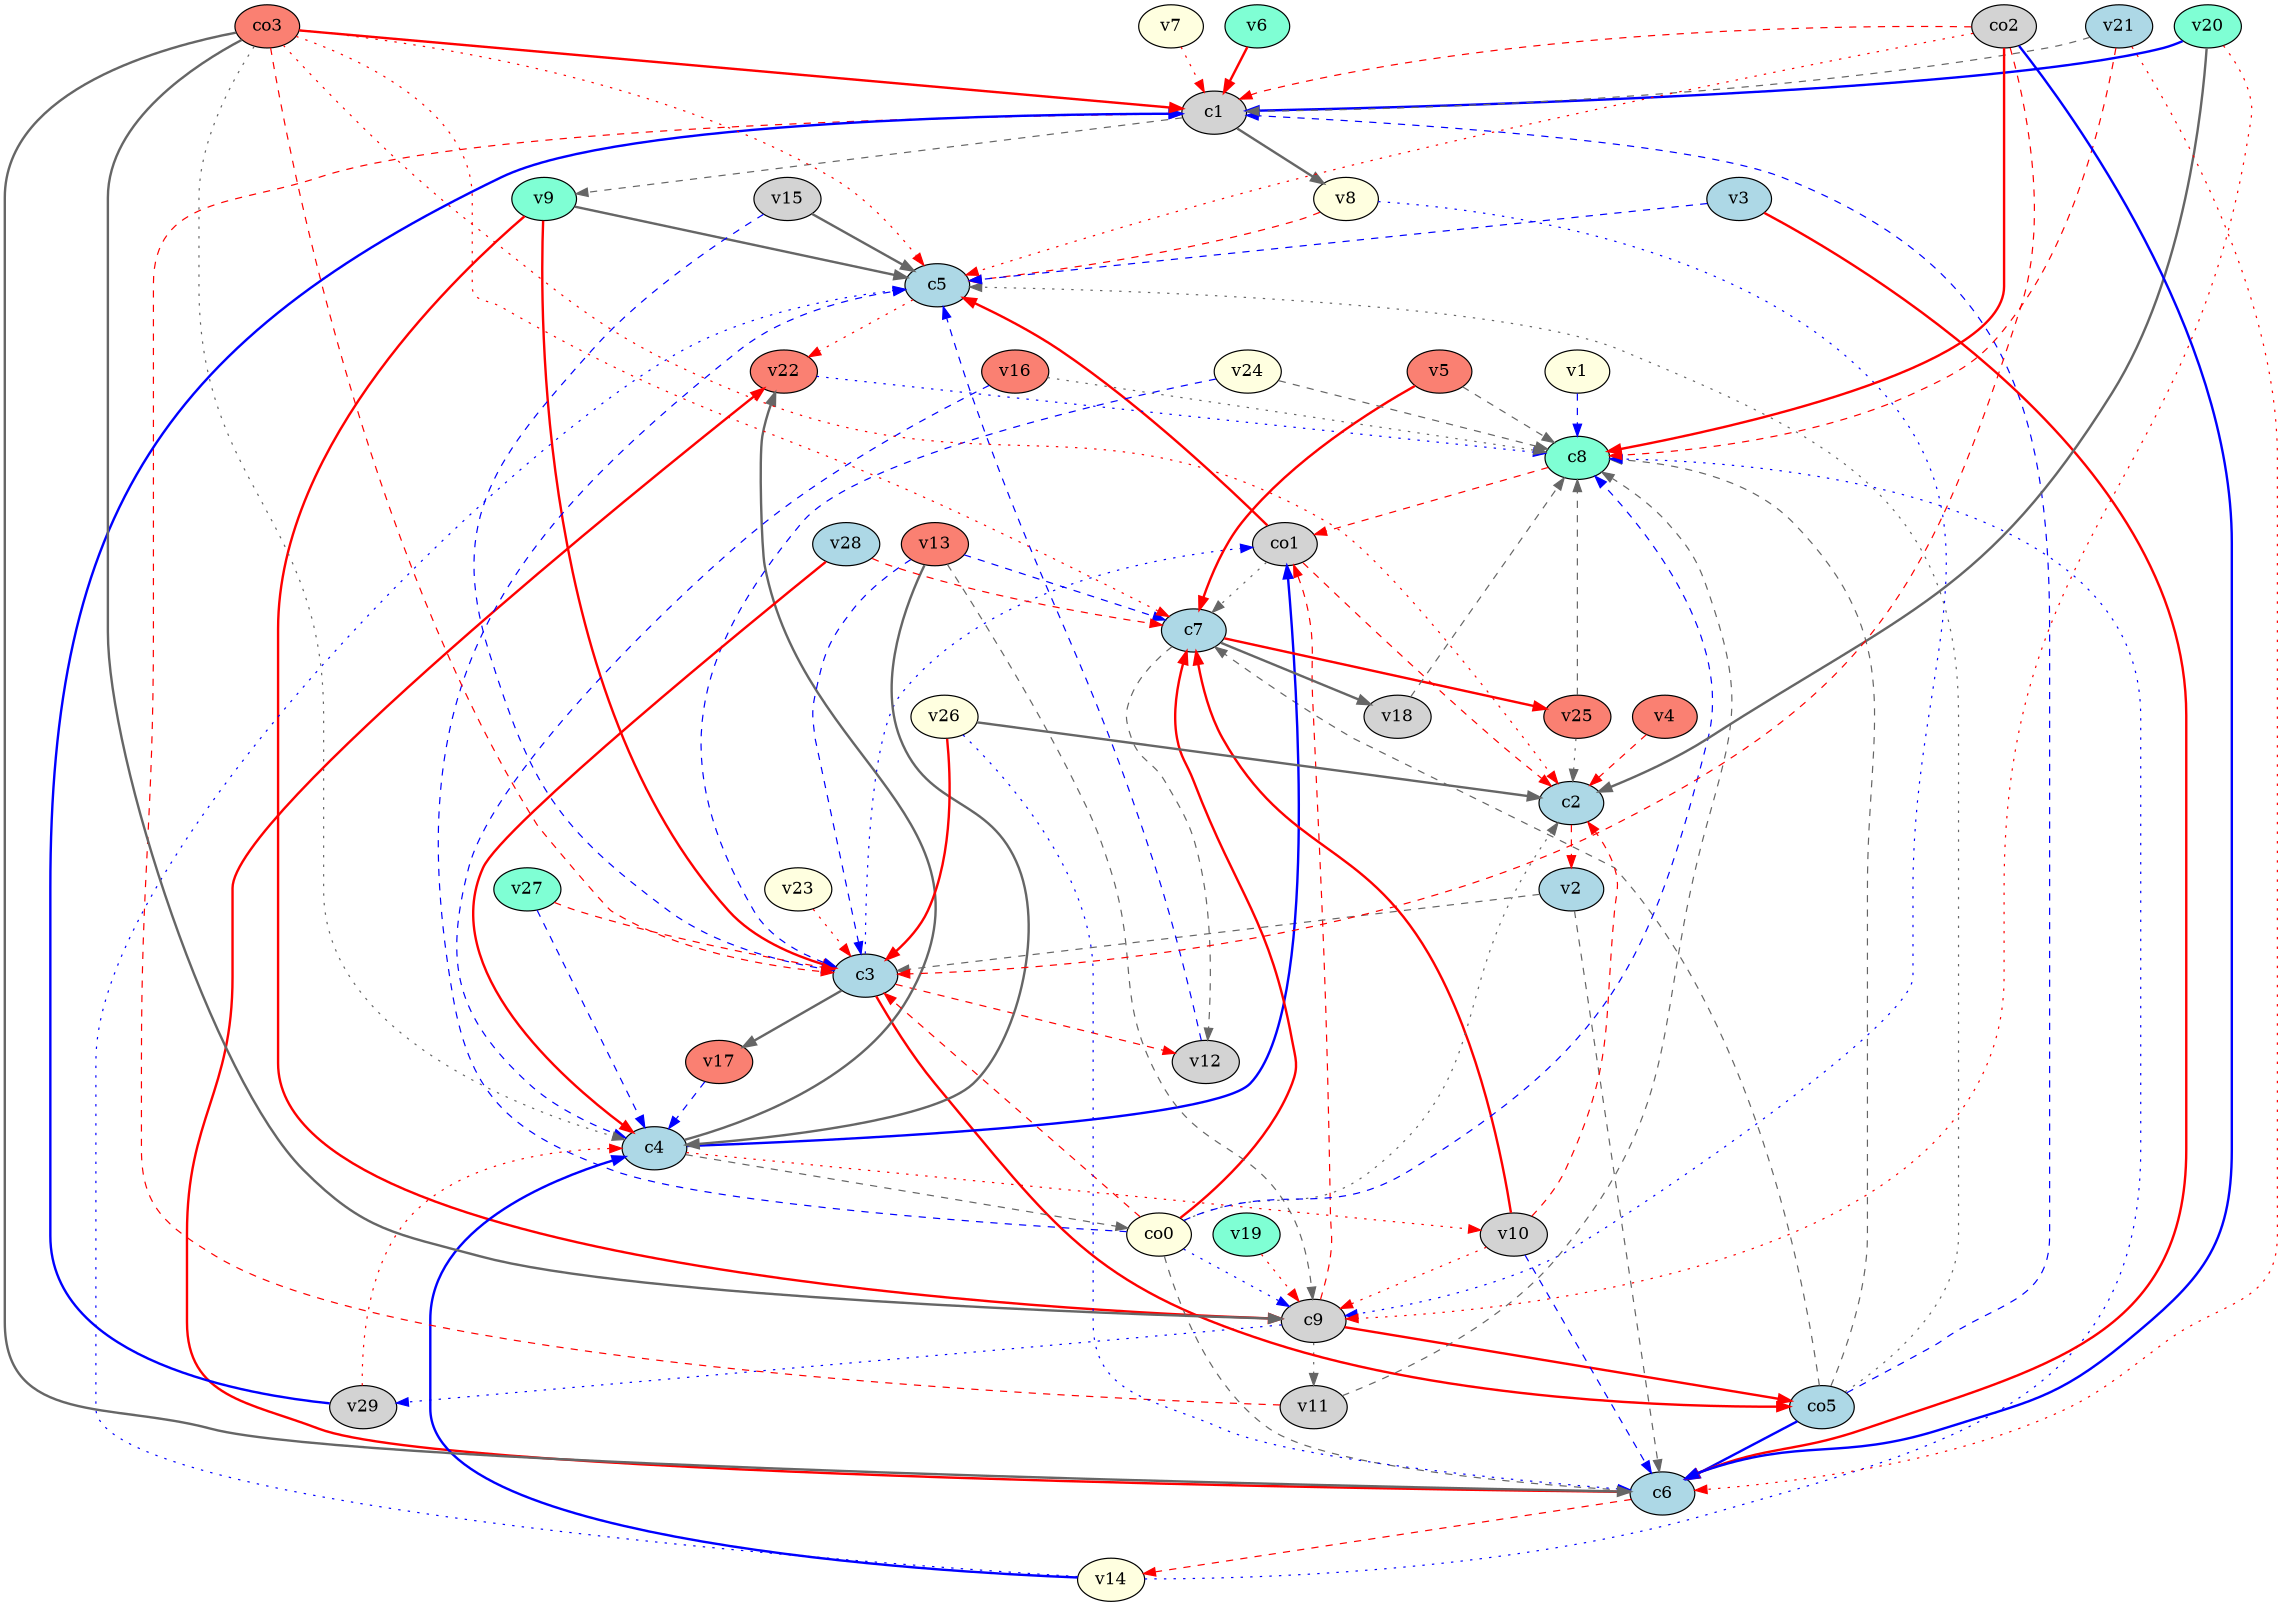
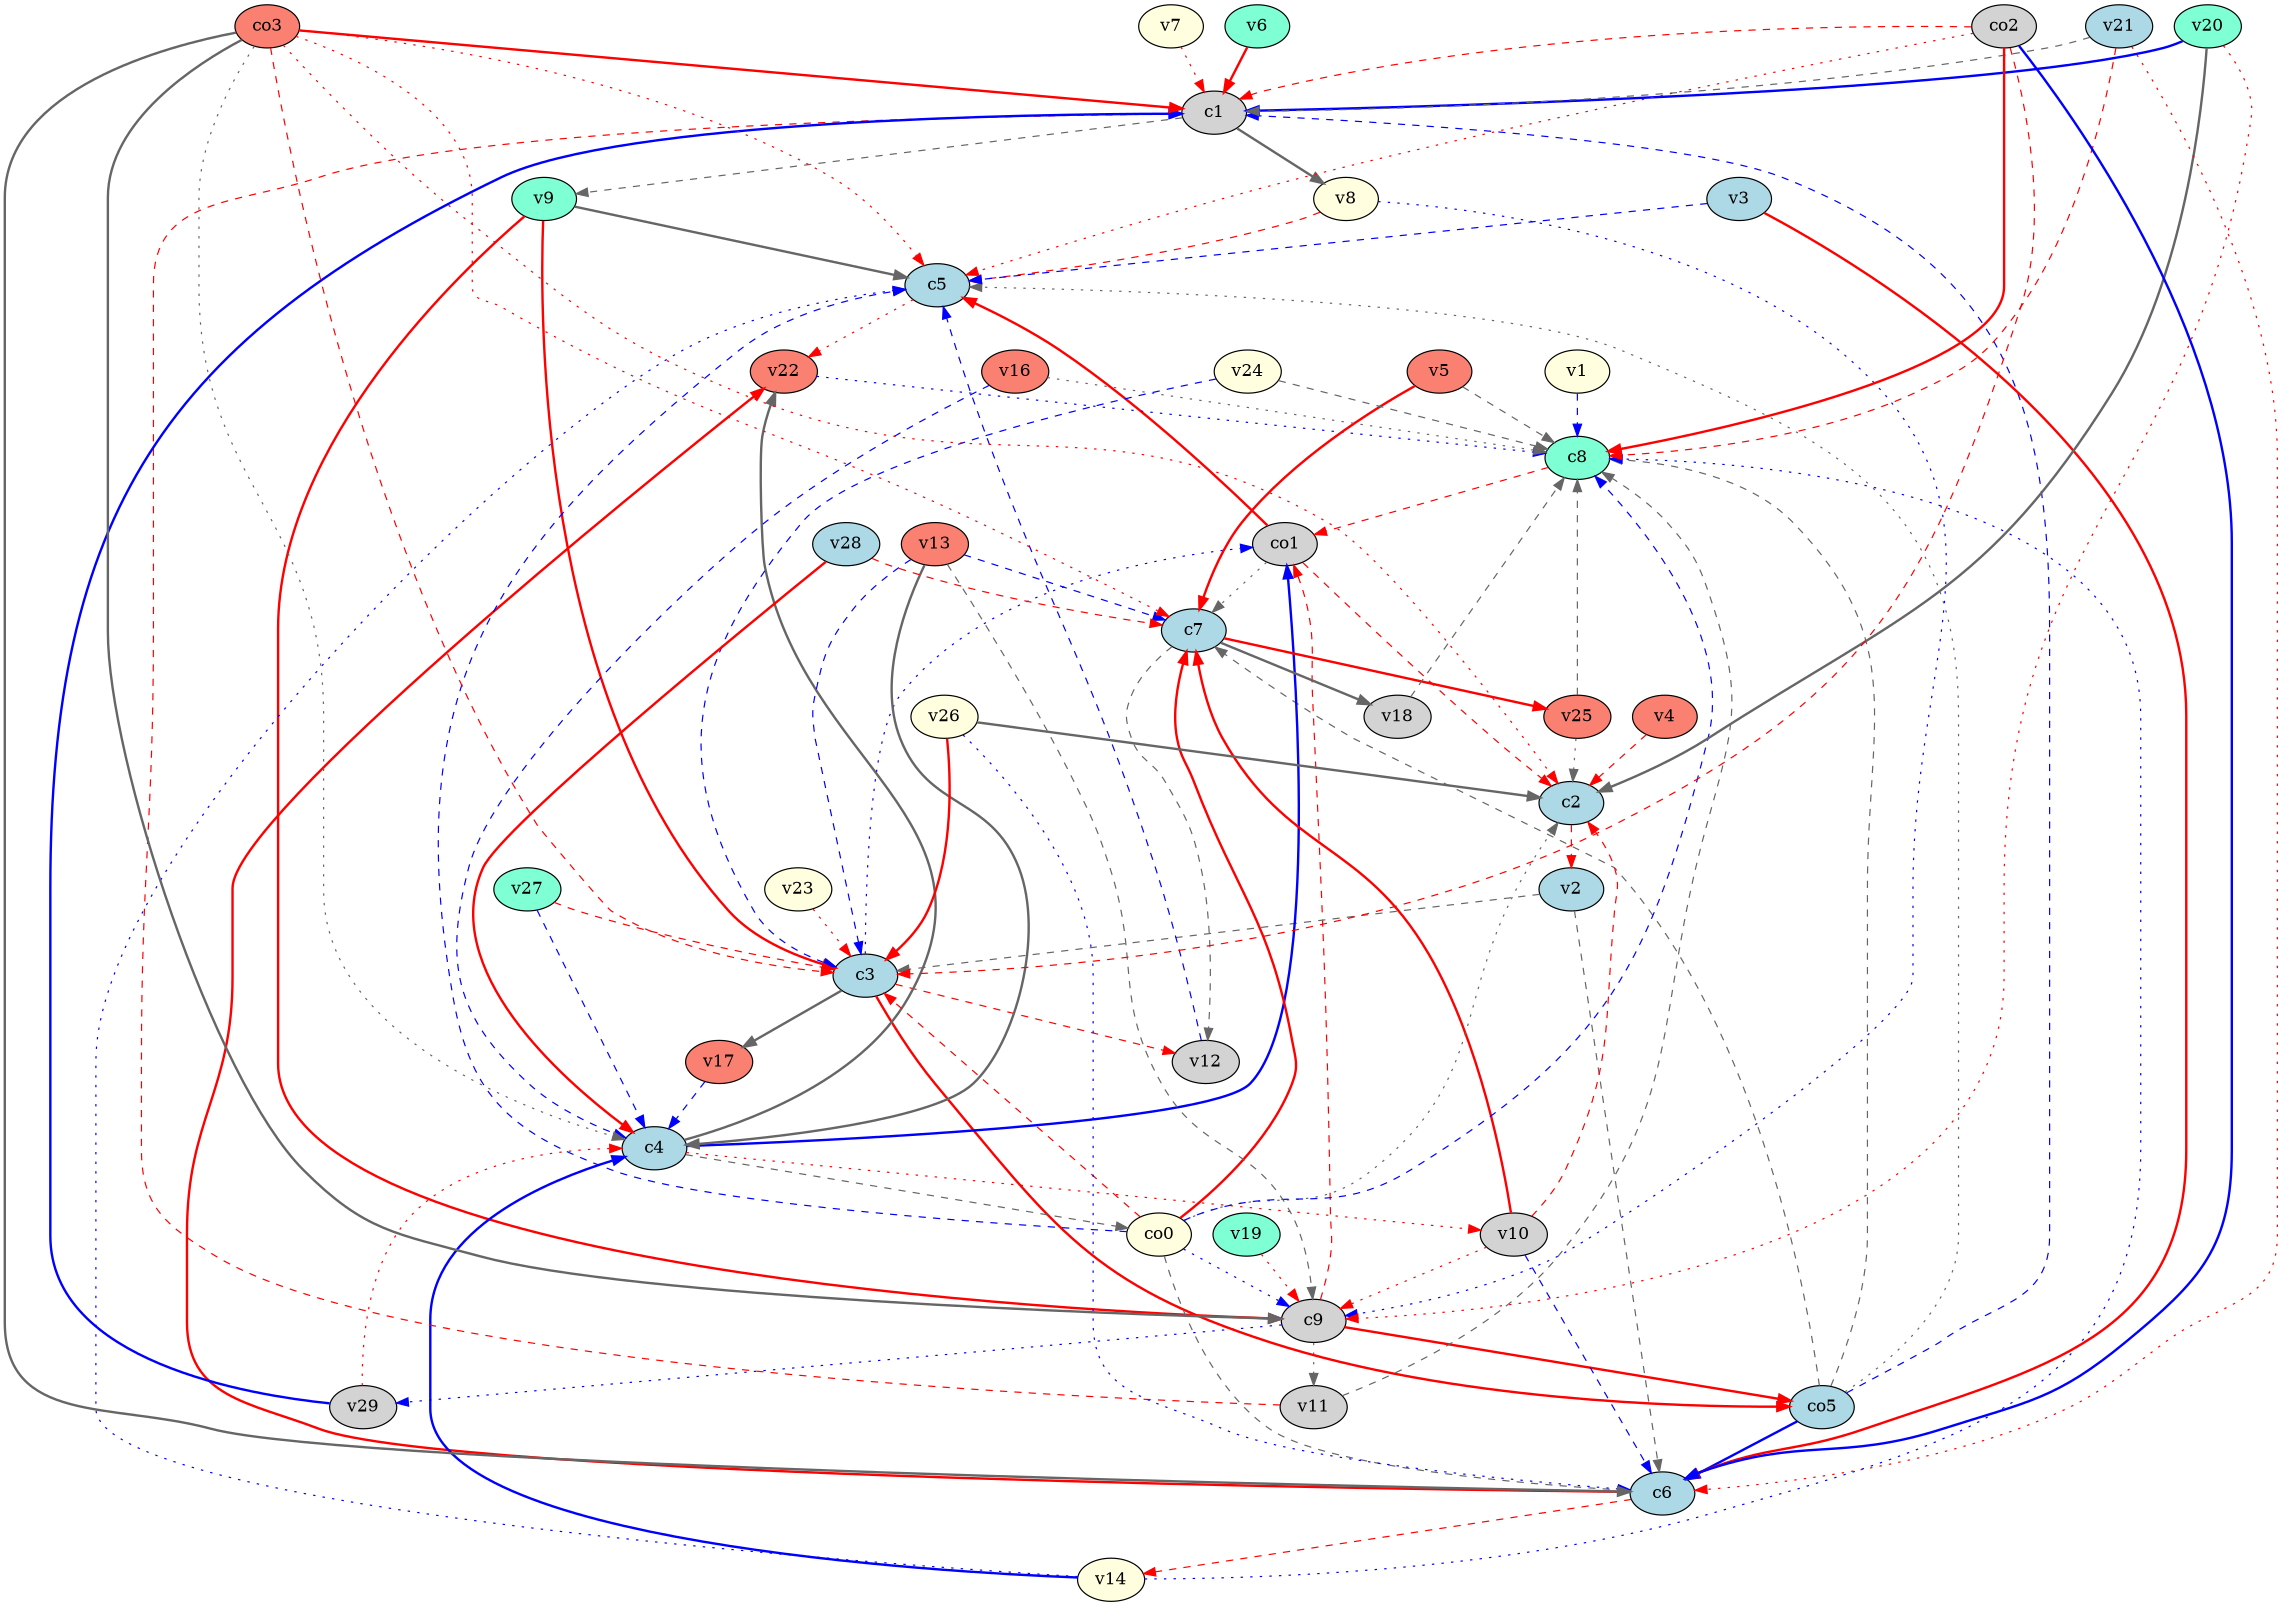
node "v15": removed
